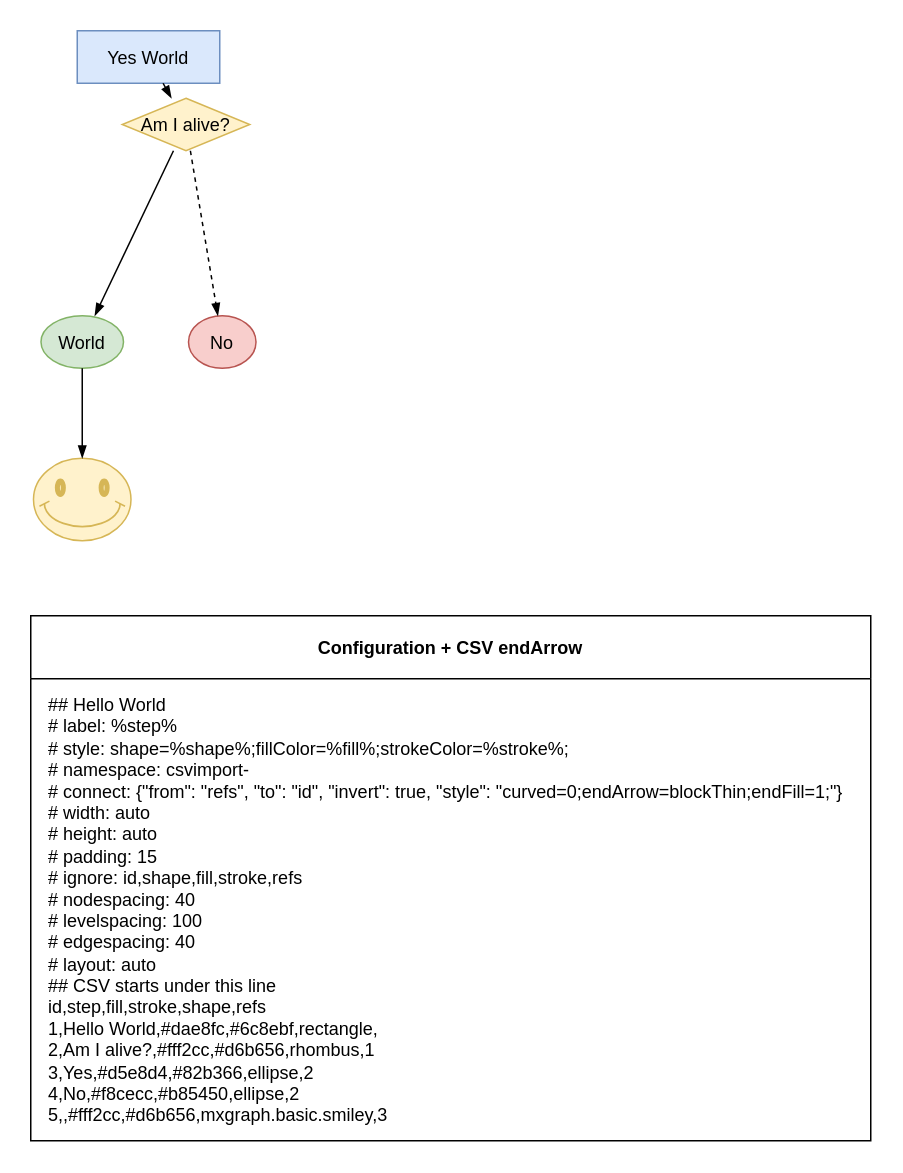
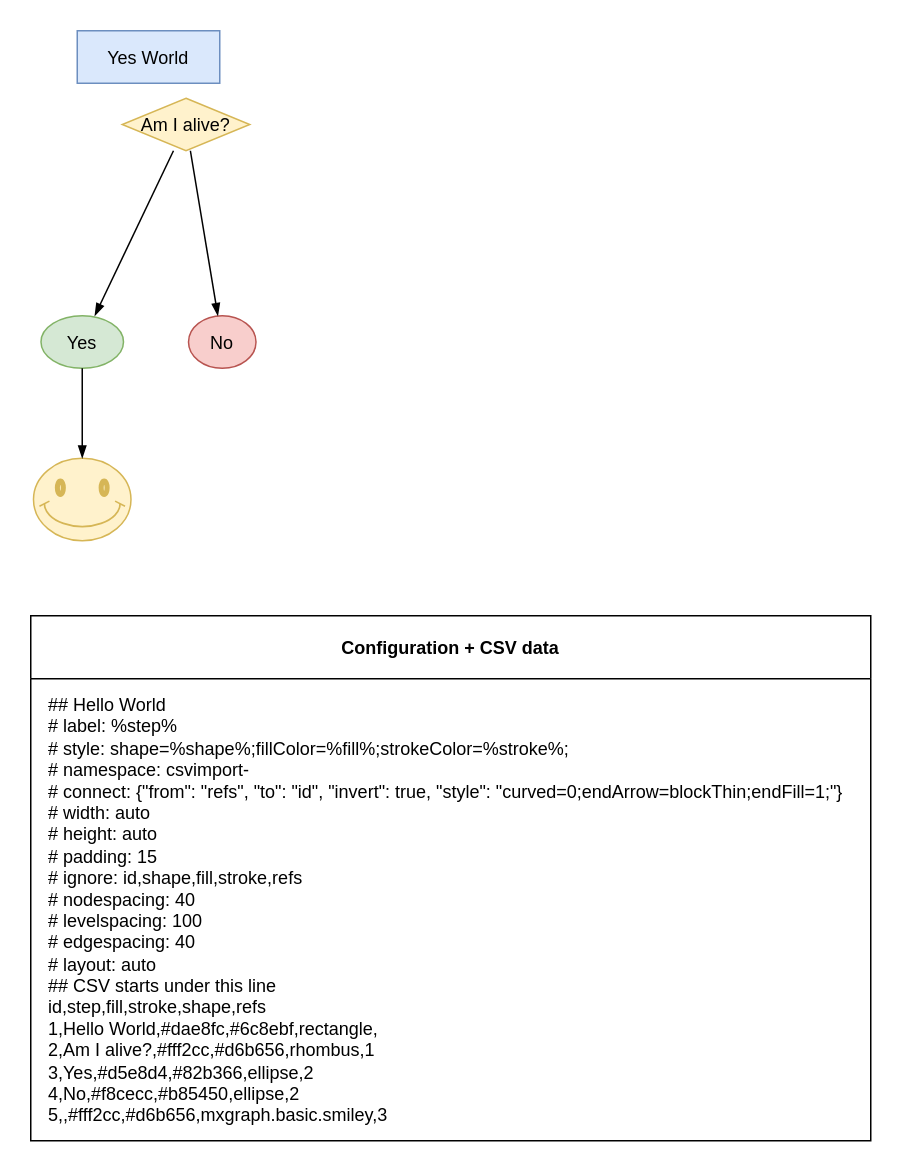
edge "Yes World" -> "Am I alive?": removed
edge "Am I alive?" -> "No": style dashed -> solid
node "World": label "World" -> "Yes"
node "Configuration + CSV endArrow": label "Configuration + CSV endArrow" -> "Configuration + CSV data"
